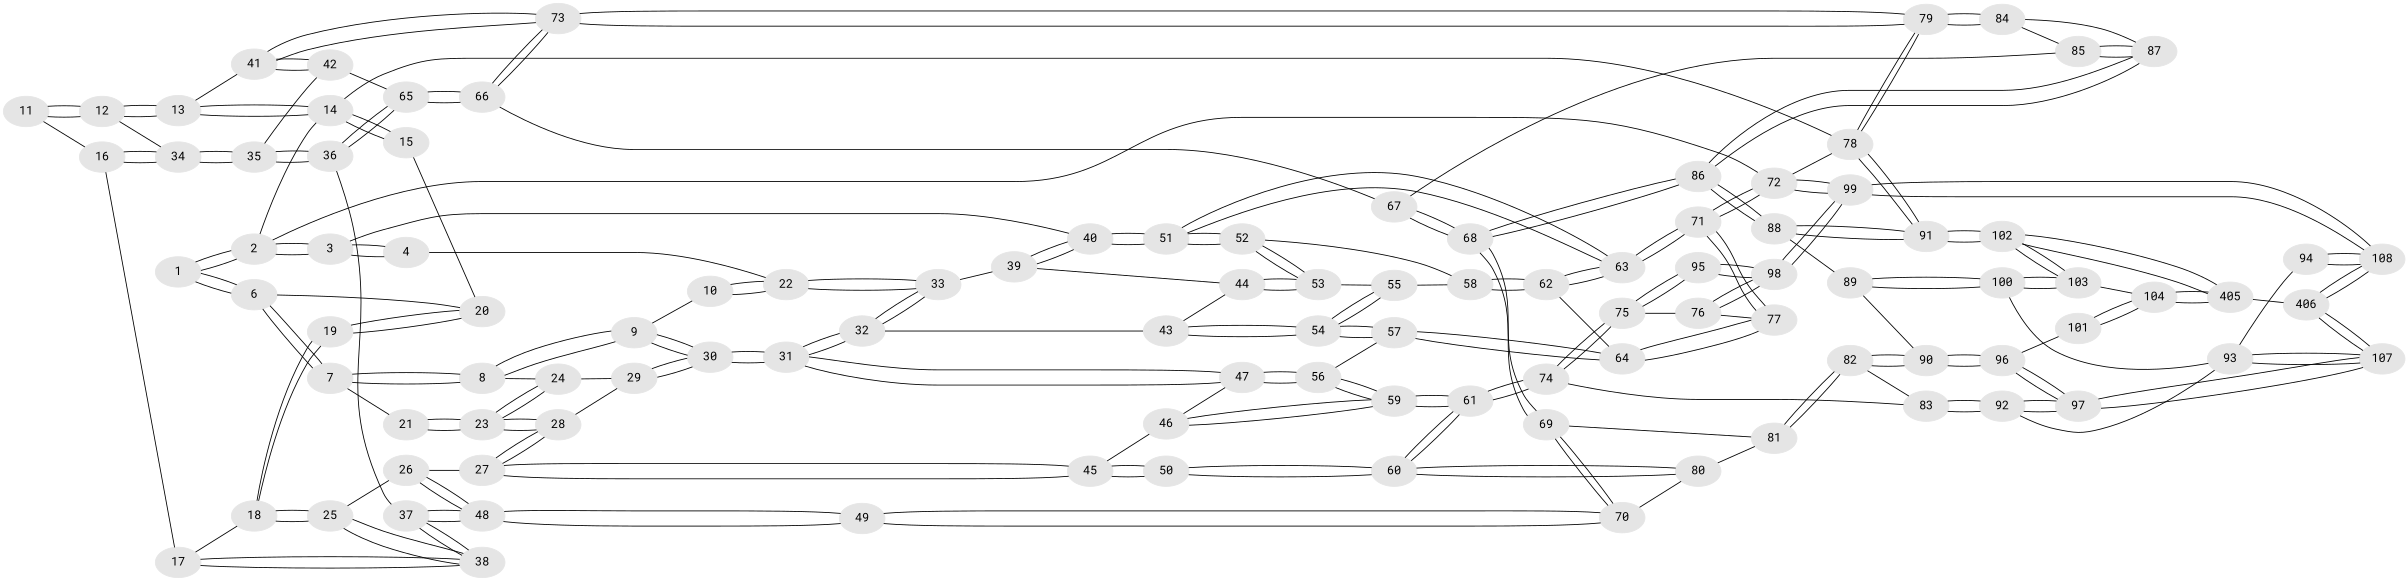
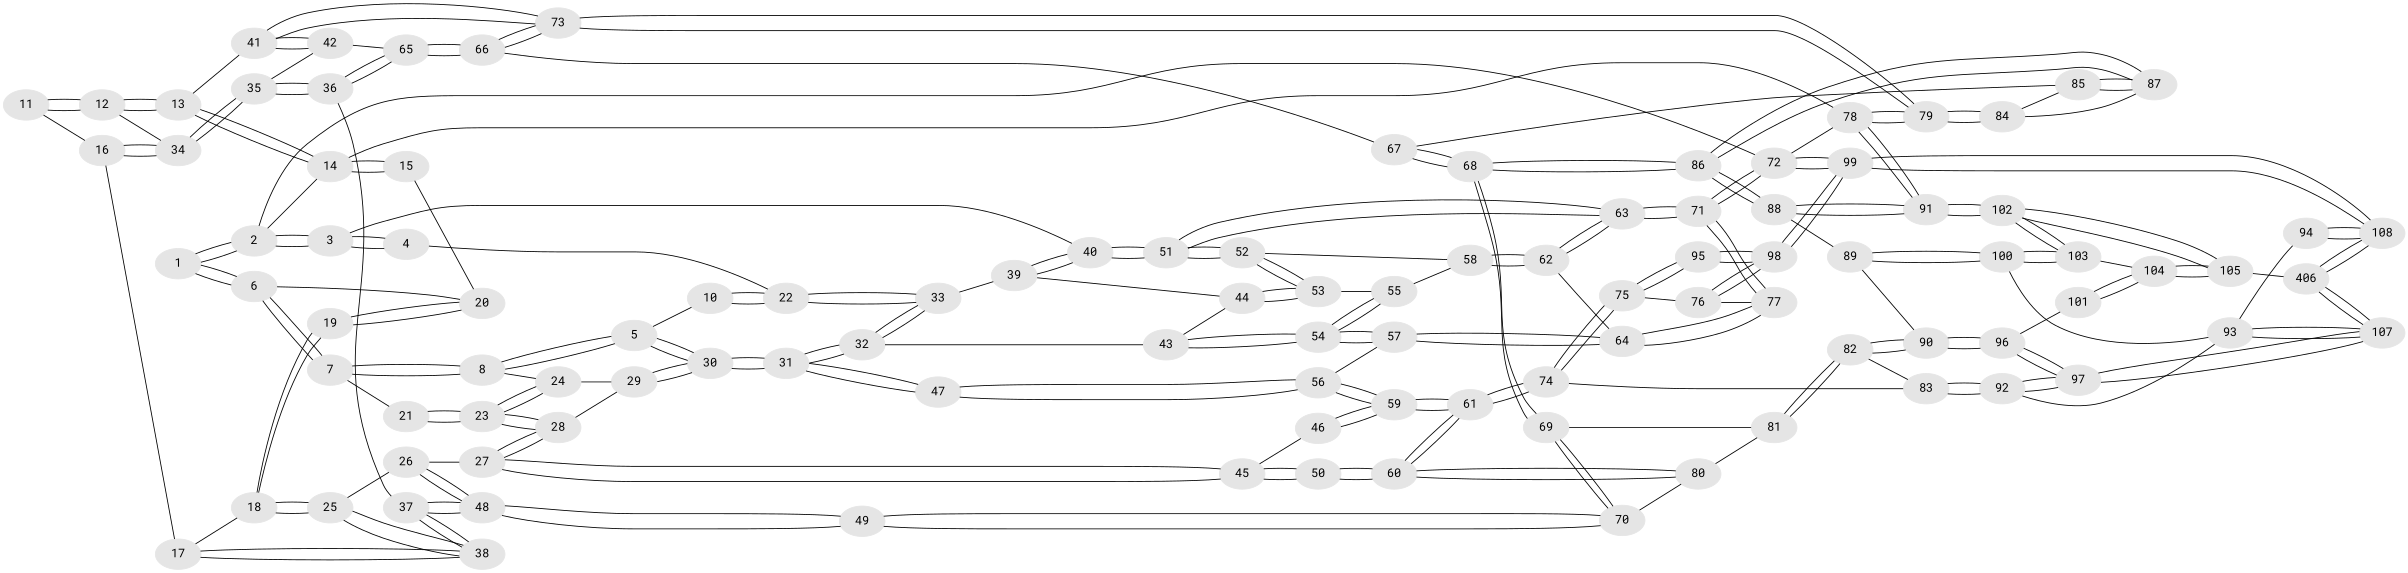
node "405": label "405" -> "105"
node "9": label "9" -> "5"
edge "47" -- "46": removed
